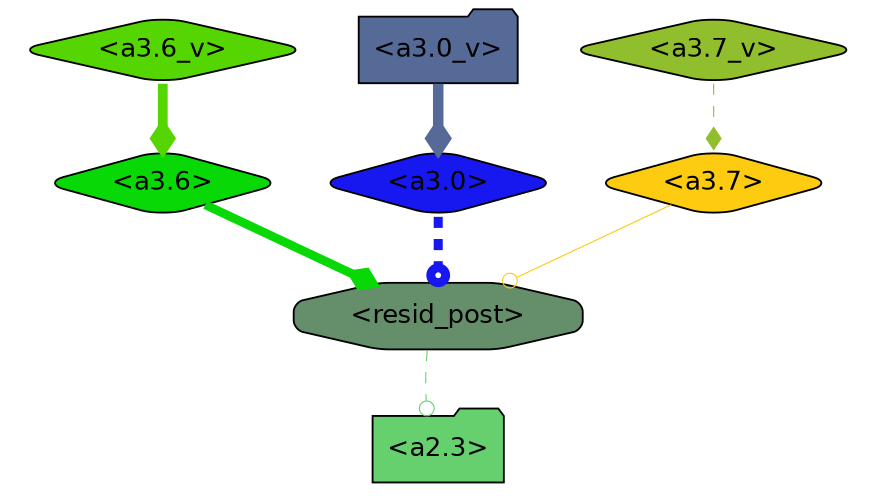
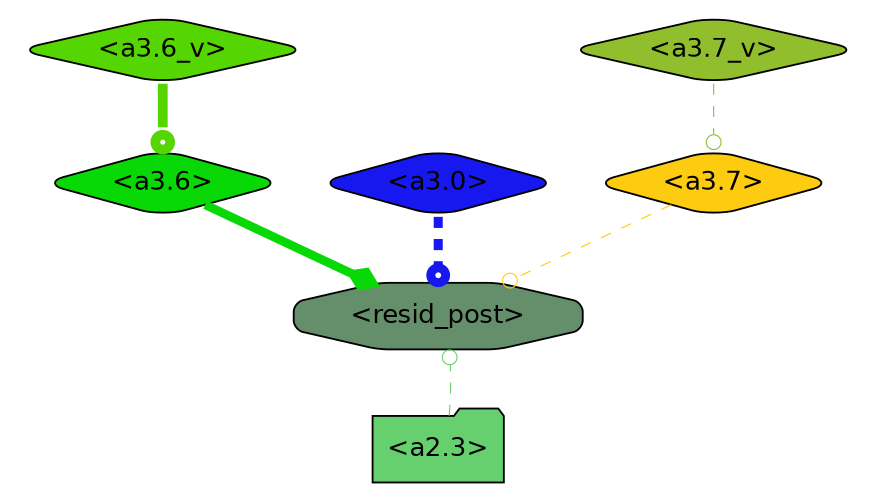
node "<a3.0_v>": removed
edge "<a3.6_v>" -> "<a3.6>": arrowhead diamond -> odot
edge "<a3.7_v>" -> "<a3.7>": arrowhead diamond -> odot
edge "<a3.7>" -> "<resid_post>": style solid -> dashed
edge "<resid_post>" -> "<a2.3>": reversed
